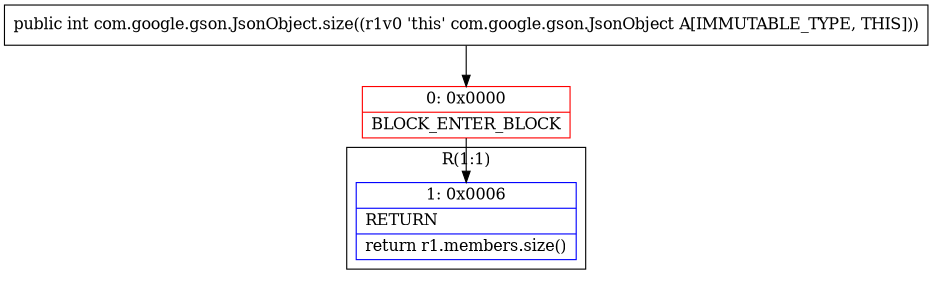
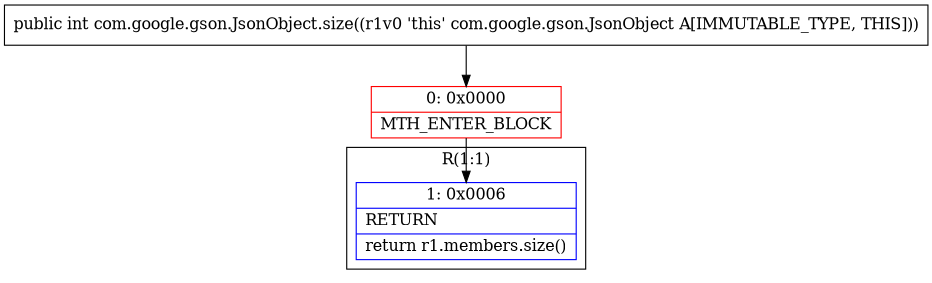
node "0: 0x0000": text "BLOCK_ENTER_BLOCK" -> "MTH_ENTER_BLOCK"
